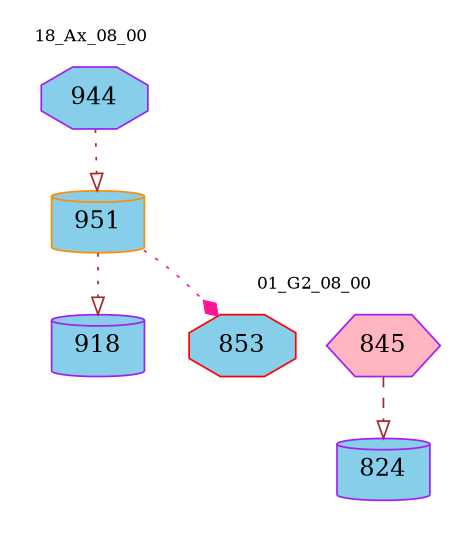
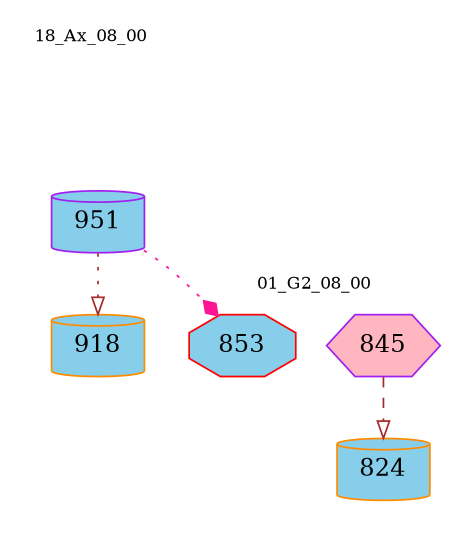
node "944": removed
node "951": color darkorange -> purple
node "918": color purple -> darkorange
node "824": color purple -> darkorange
